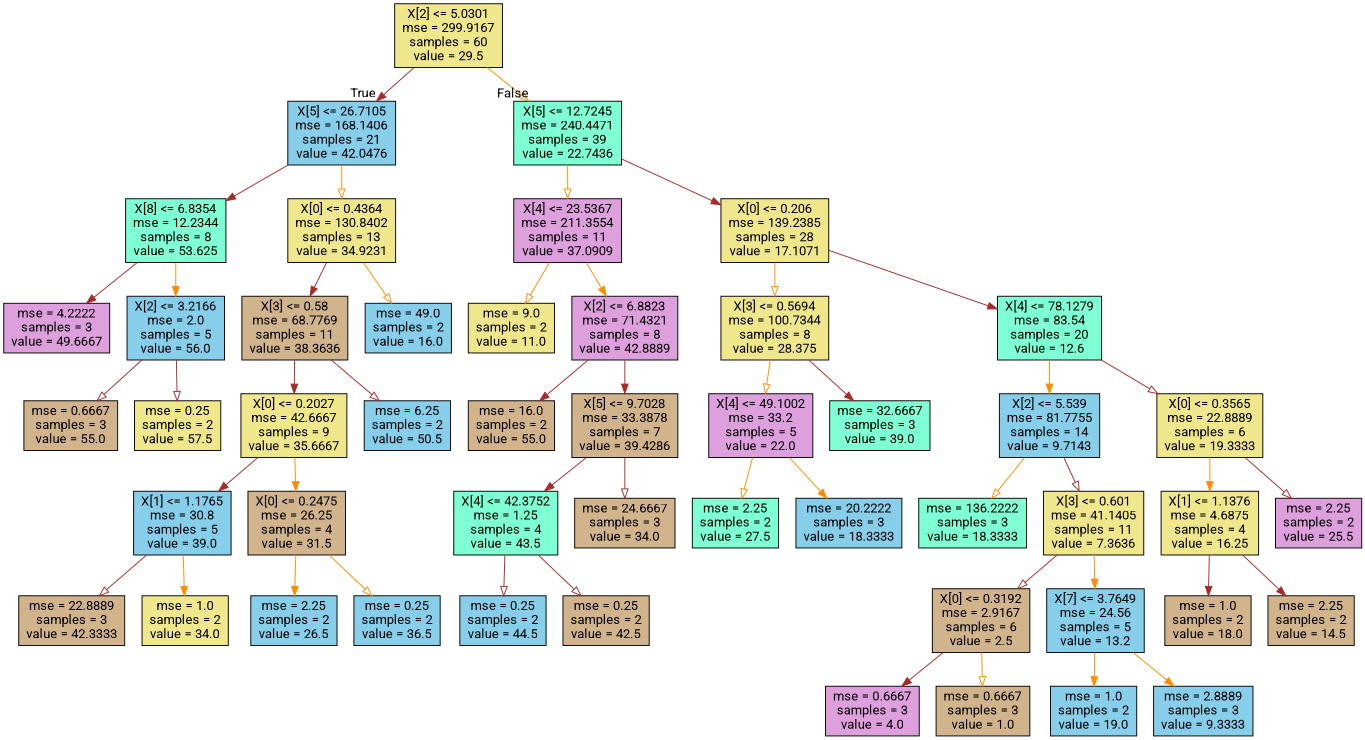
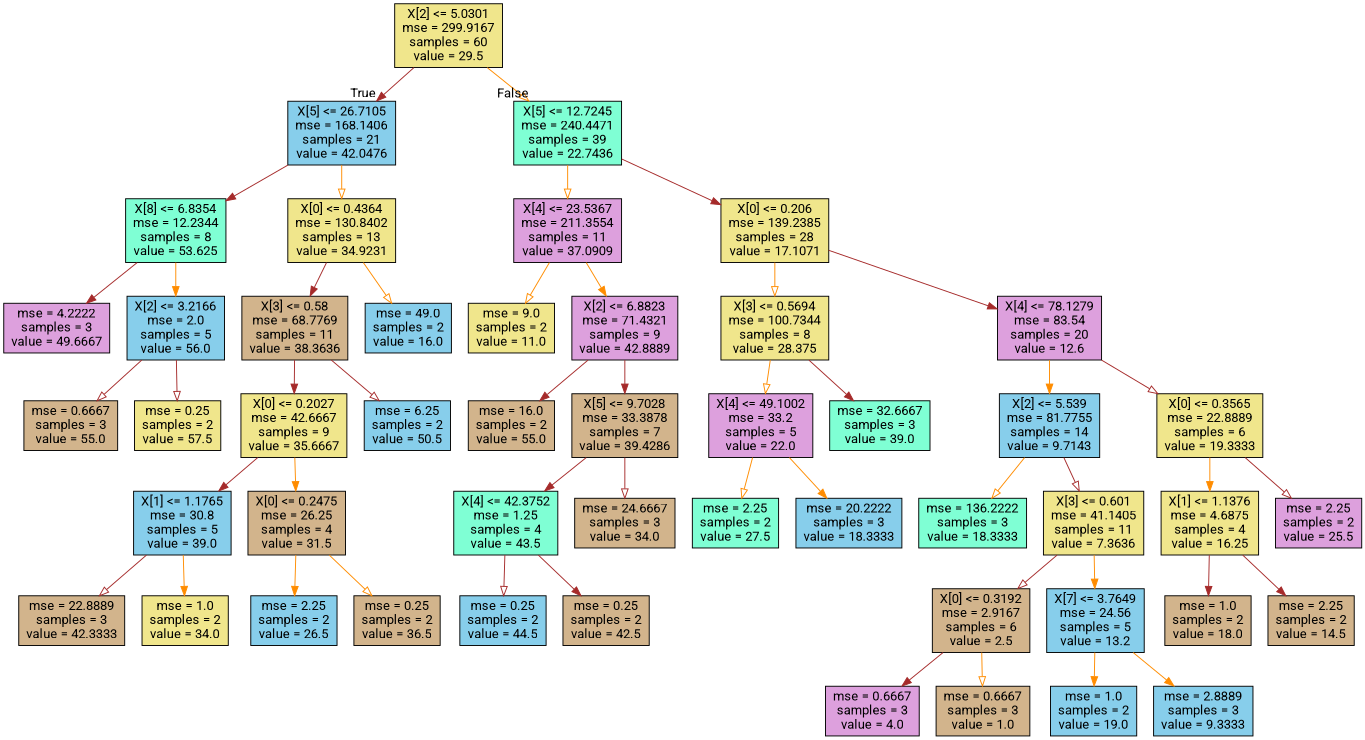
node "X[2] <= 6.8823 mse = 71.4321 samples = 8 value = 42.8889": label "X[2] <= 6.8823 mse = 71.4321 samples = 8 value = 42.8889" -> "X[2] <= 6.8823 mse = 71.4321 samples = 9 value = 42.8889"
node "X[4] <= 78.1279 mse = 83.54 samples = 20 value = 12.6": fillcolor aquamarine -> plum
edge "X[4] <= 42.3752 mse = 1.25 samples = 4 value = 43.5" -> "mse = 0.25 samples = 2 value = 42.5": arrowhead onormal -> normal
node "mse = 0.25 samples = 2 value = 36.5": fillcolor skyblue -> tan
